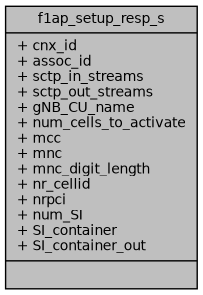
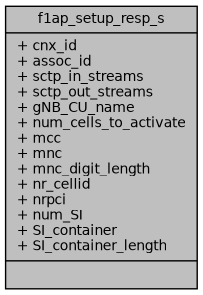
node "f1ap_setup_resp_s": text "+ SI_container_out" -> "+ SI_container_length"
